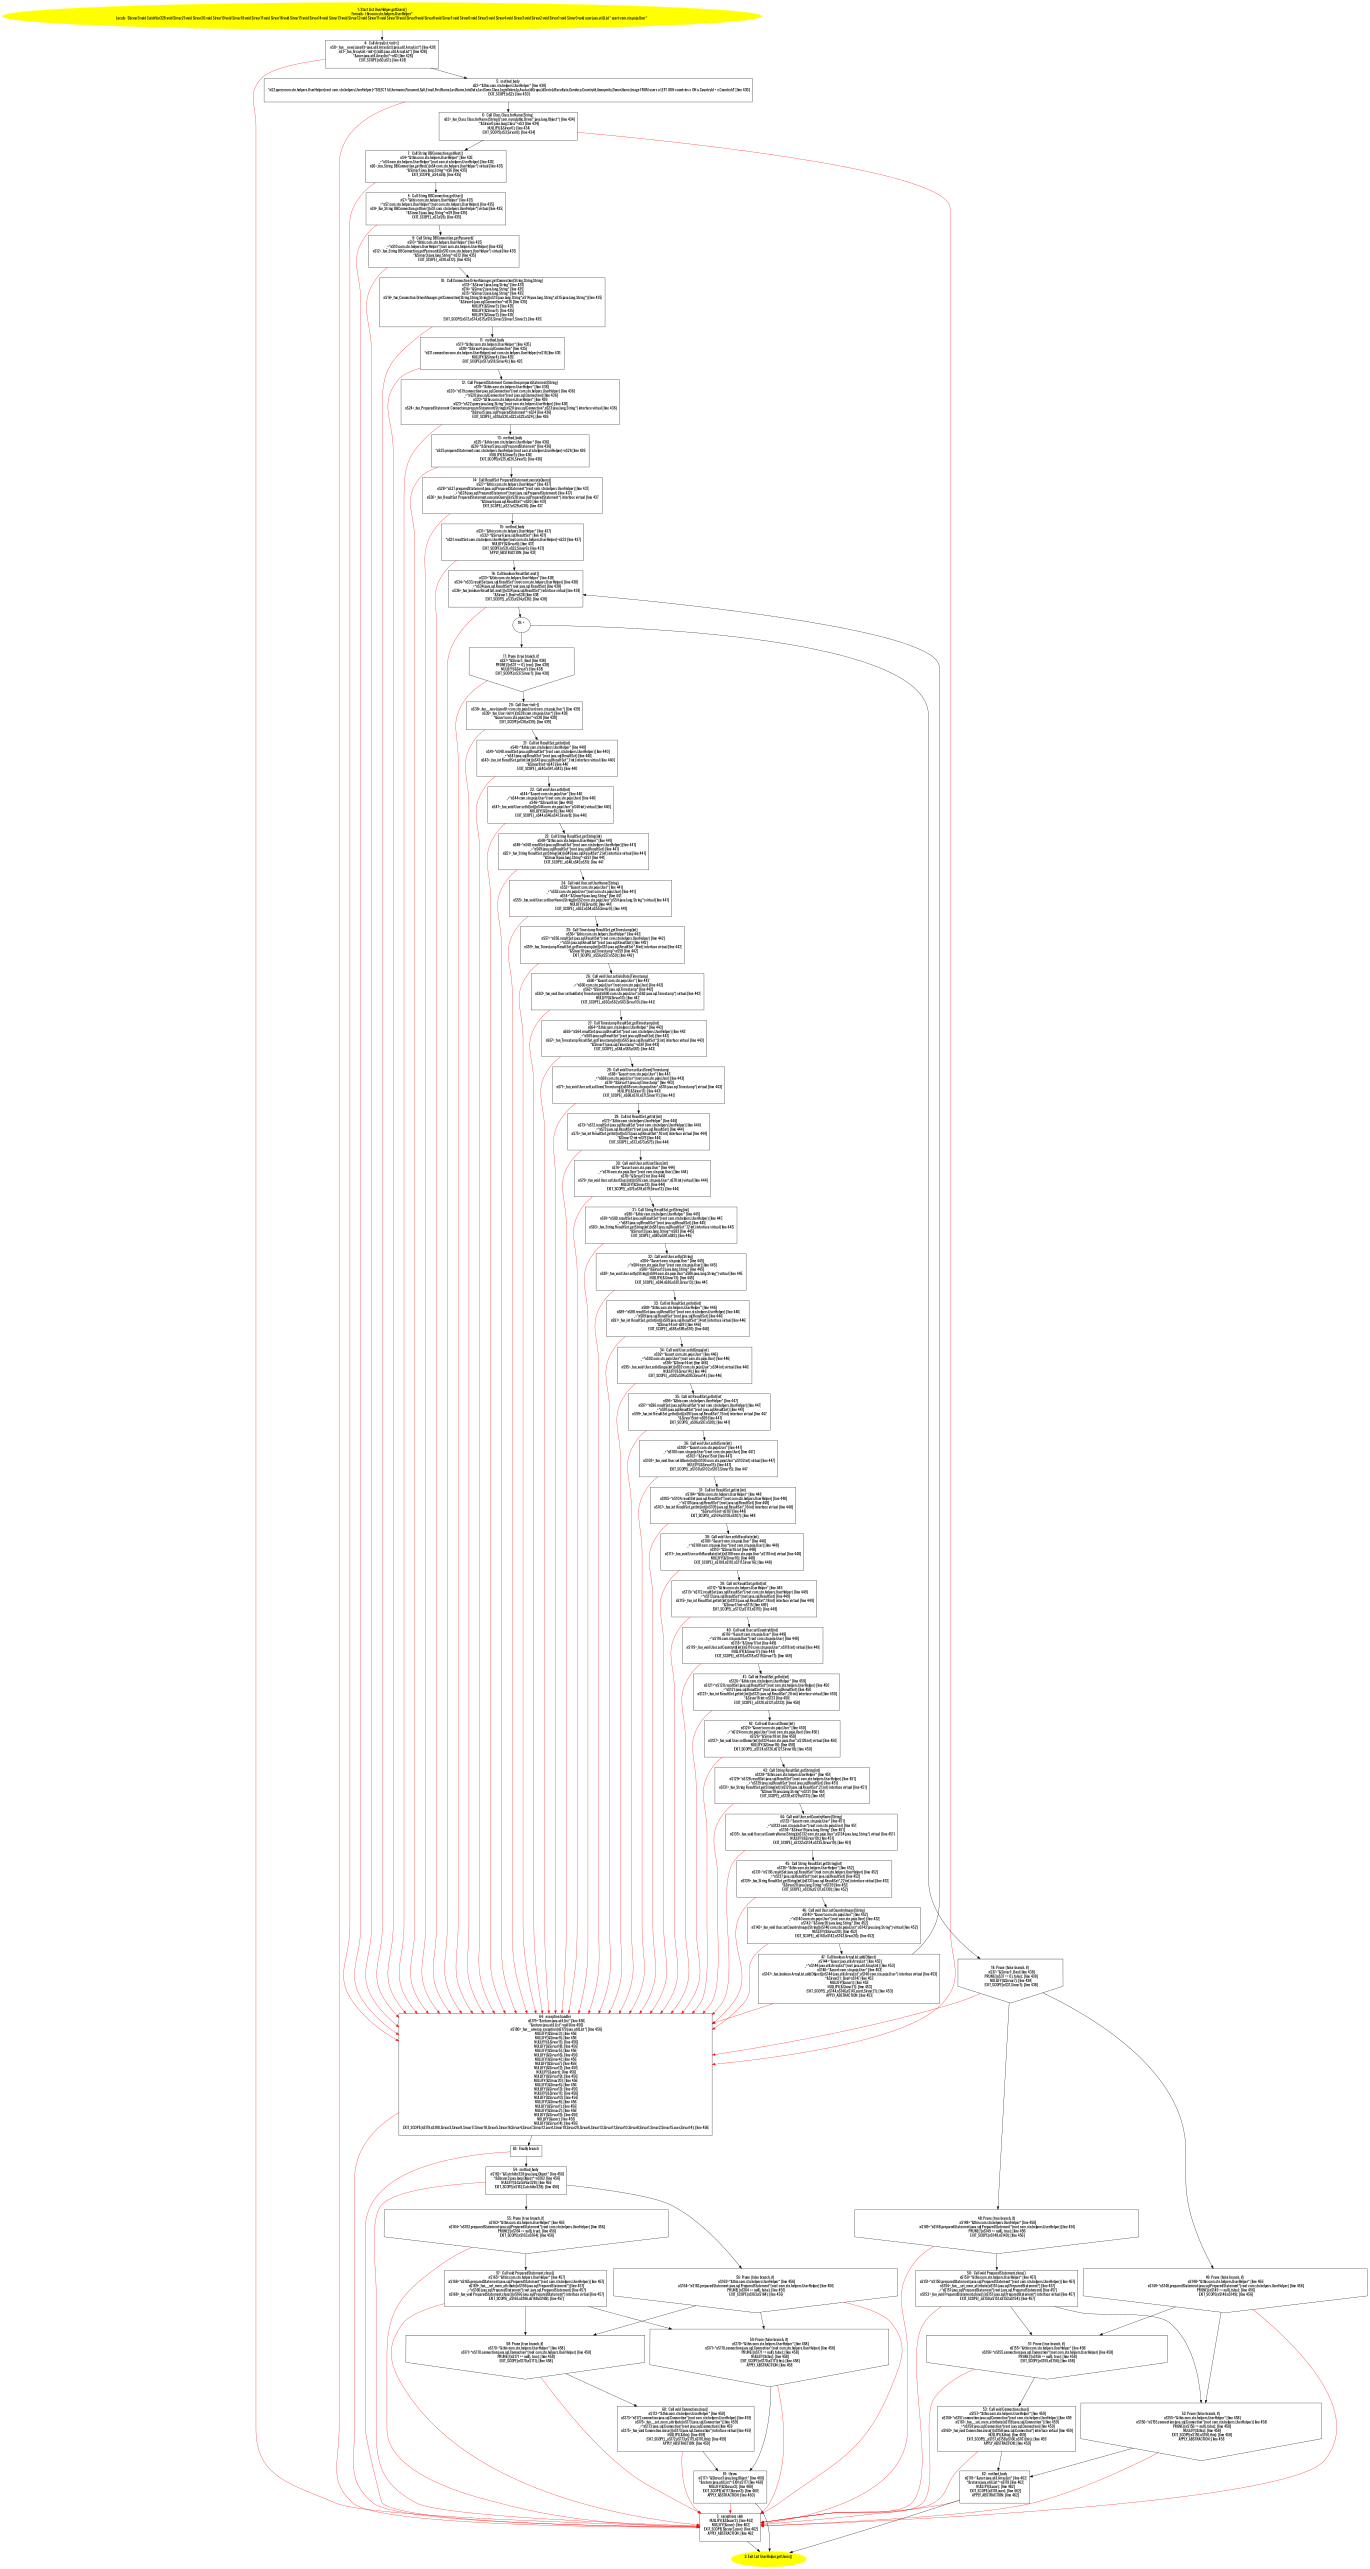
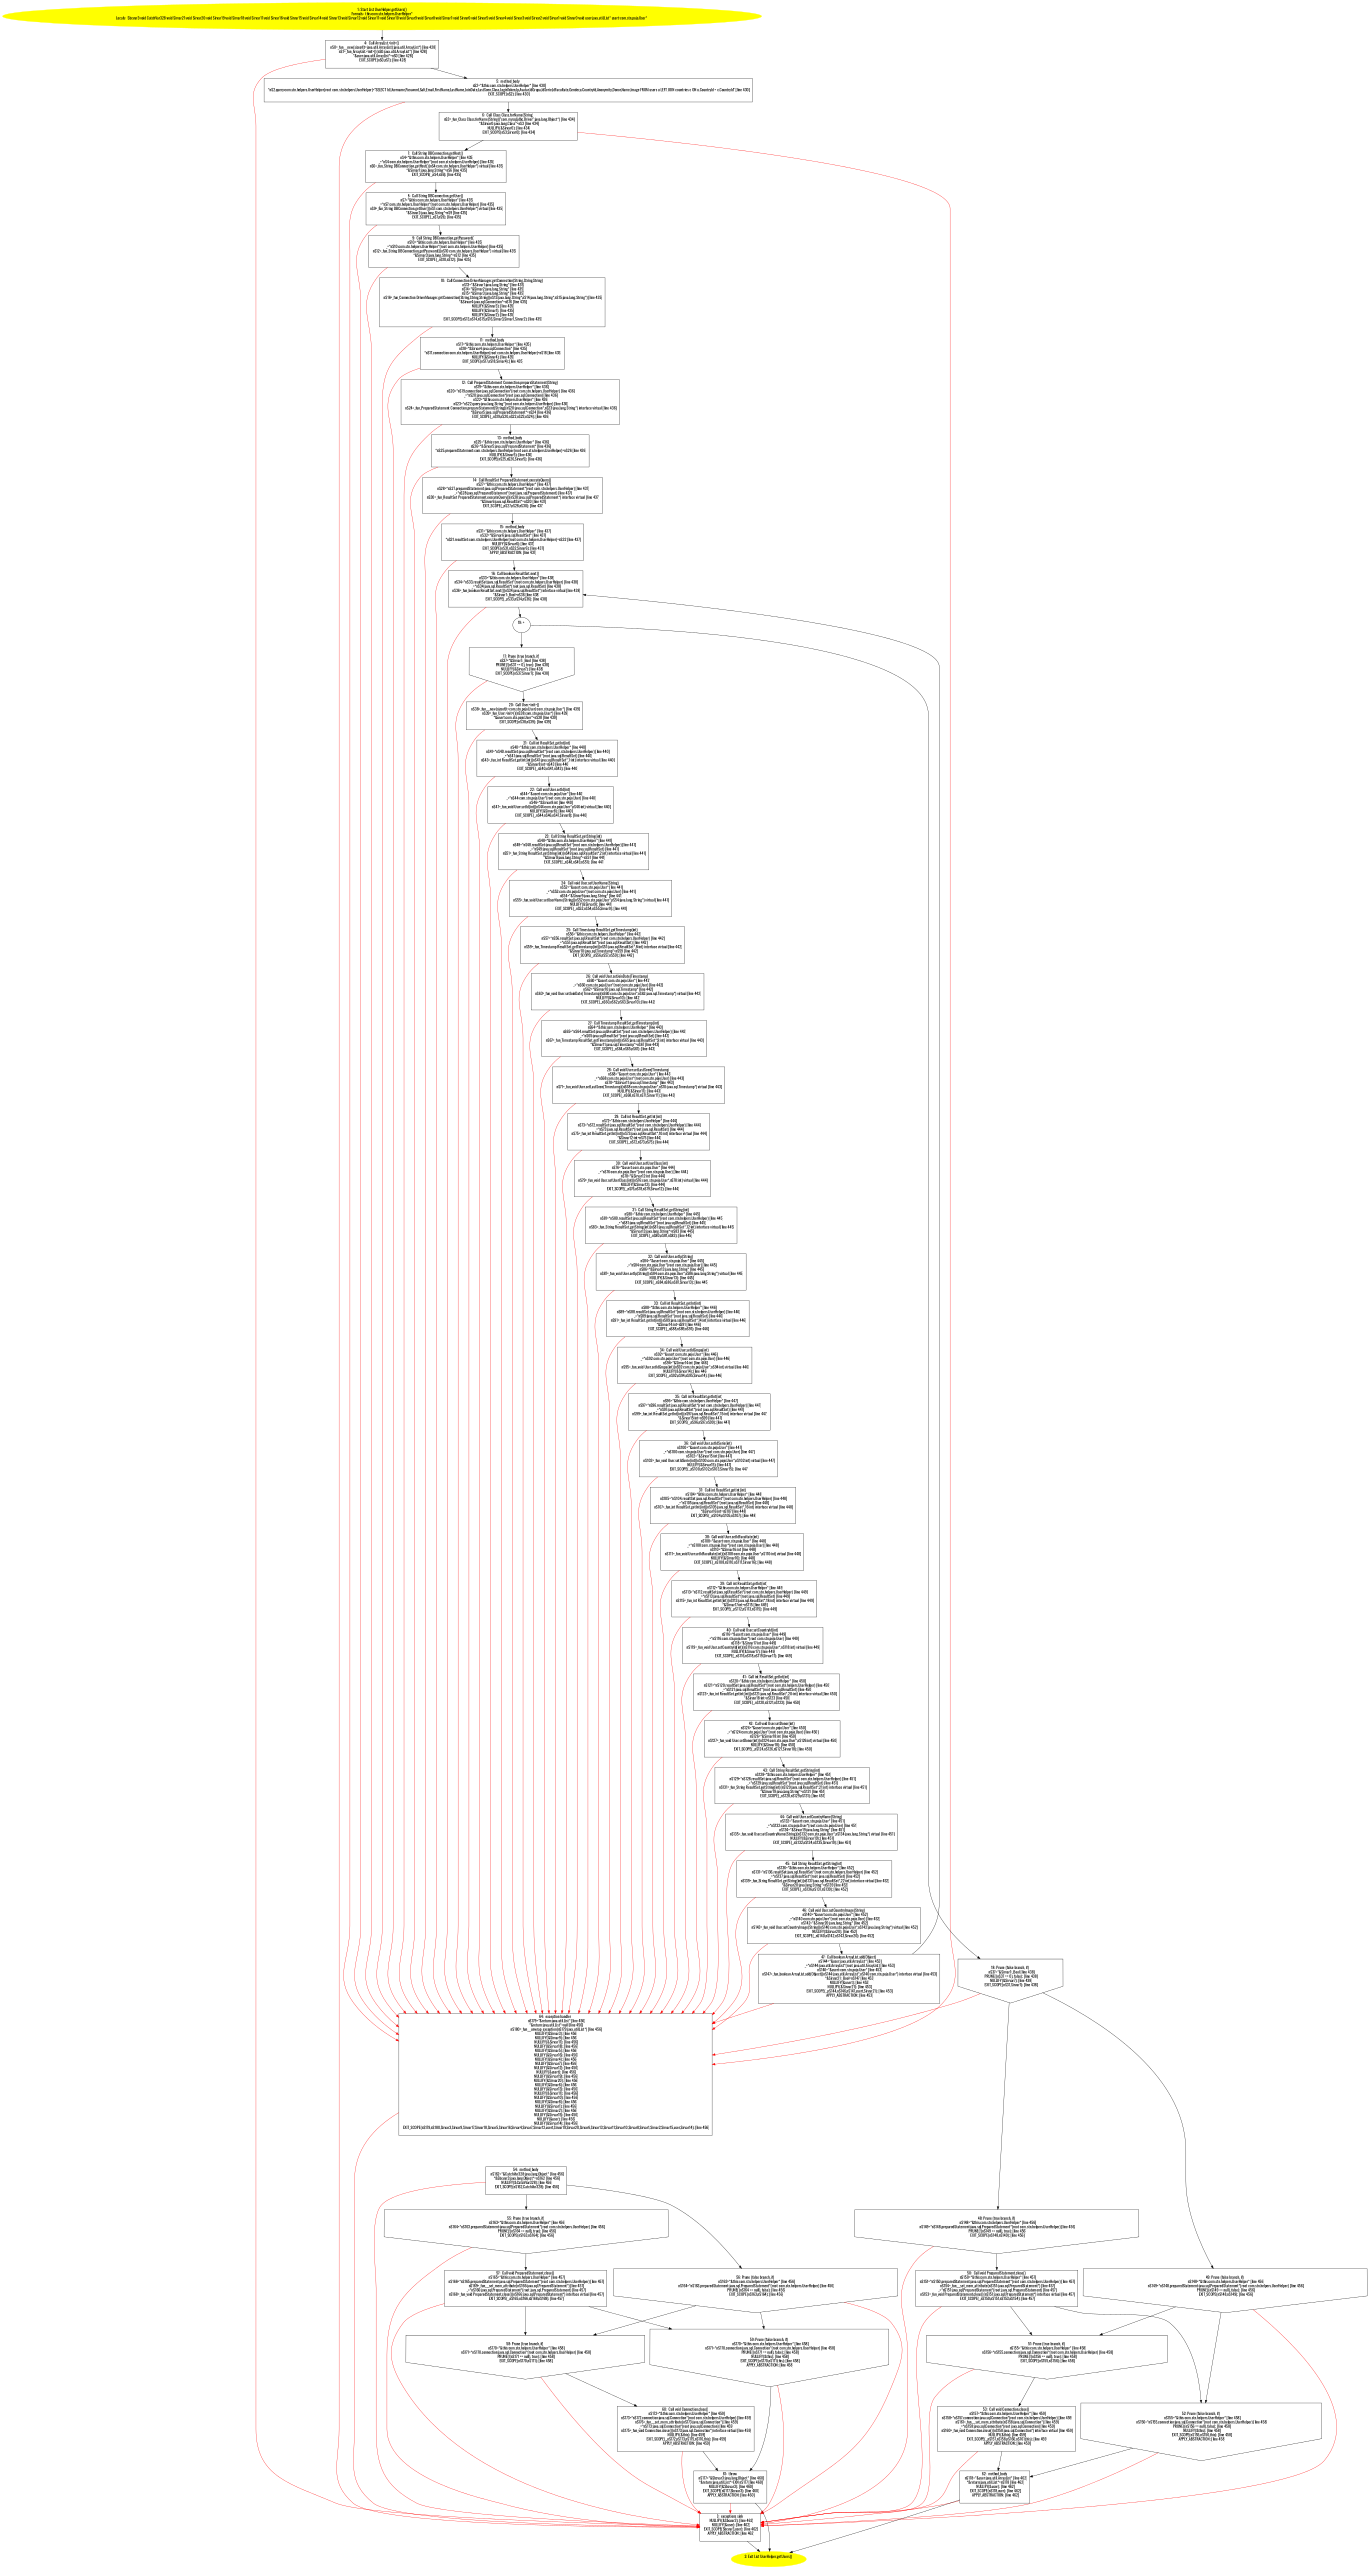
node "63:  Finally branch": removed
